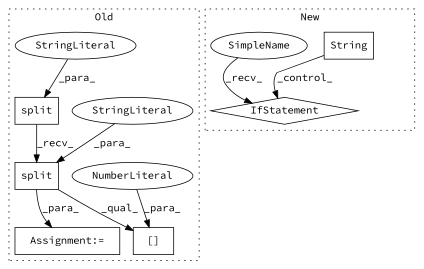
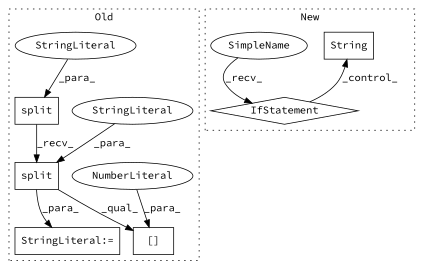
edge "String" -> "IfStatement": reversed
node "Assignment:=": label "Assignment:=" -> "StringLiteral:="
